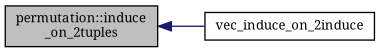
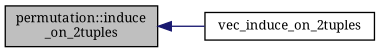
node "vec_induce_on_2induce": label "vec_induce_on_2induce" -> "vec_induce_on_2tuples"
